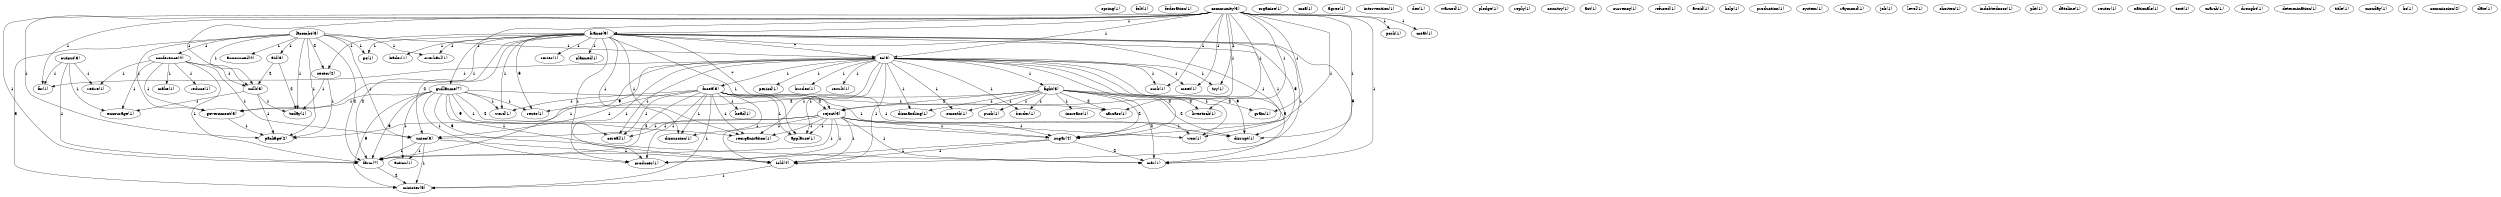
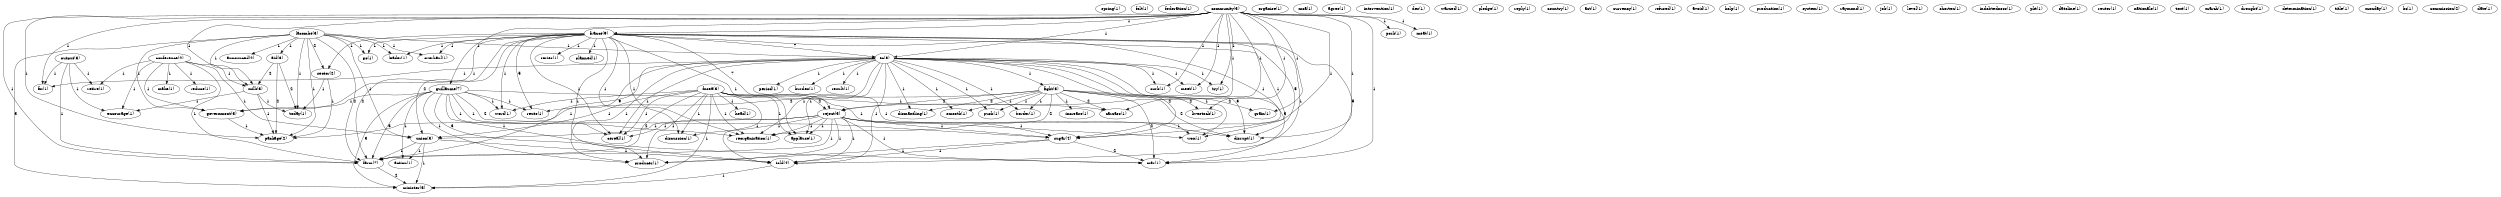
edge "lacombe(3)" -> "conference(2)": now "lacombe(3)" -> "leader(1)"
edge "ec(8)" -> "fnsea(3)": now "ec(8)" -> "push(1)"
edge "france(9)" -> "cereal(1)": added, label "1"
edge "aid(3)" -> "package(2)": added, label "2"
edge "fight(3)" -> "dismantling(1)": label "1" -> "2"
edge "fight(3)" -> "sugar(4)": now "fight(3)" -> "reorganisation(1)"
edge "guillaume(7)" -> "cereal(1)": label "9" -> "1"
